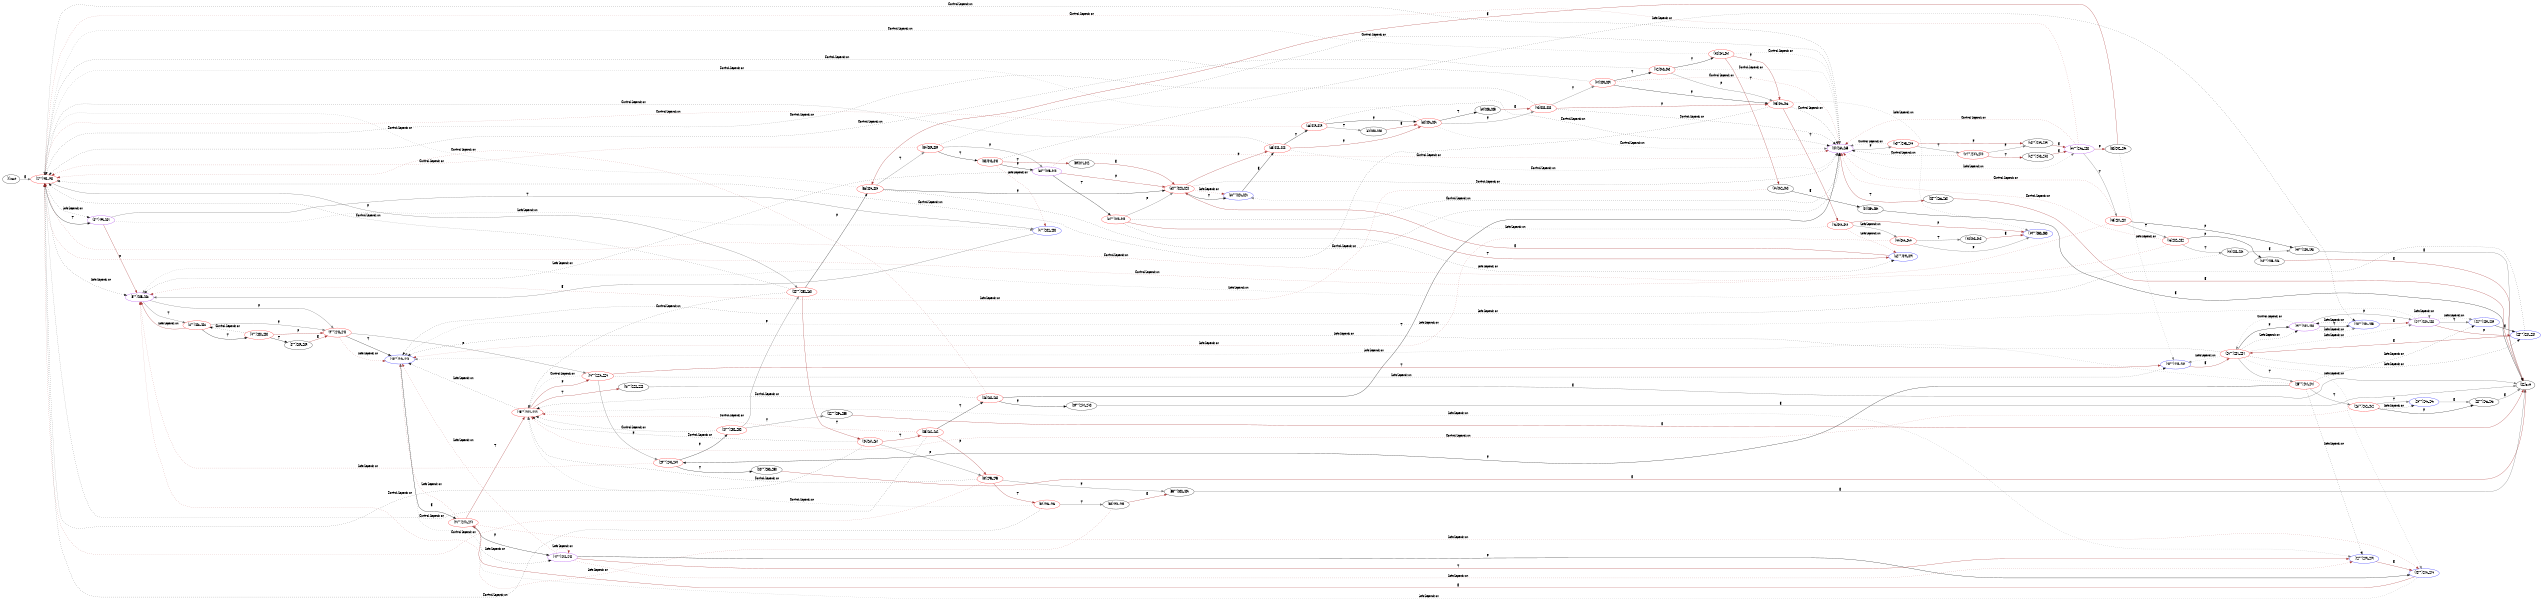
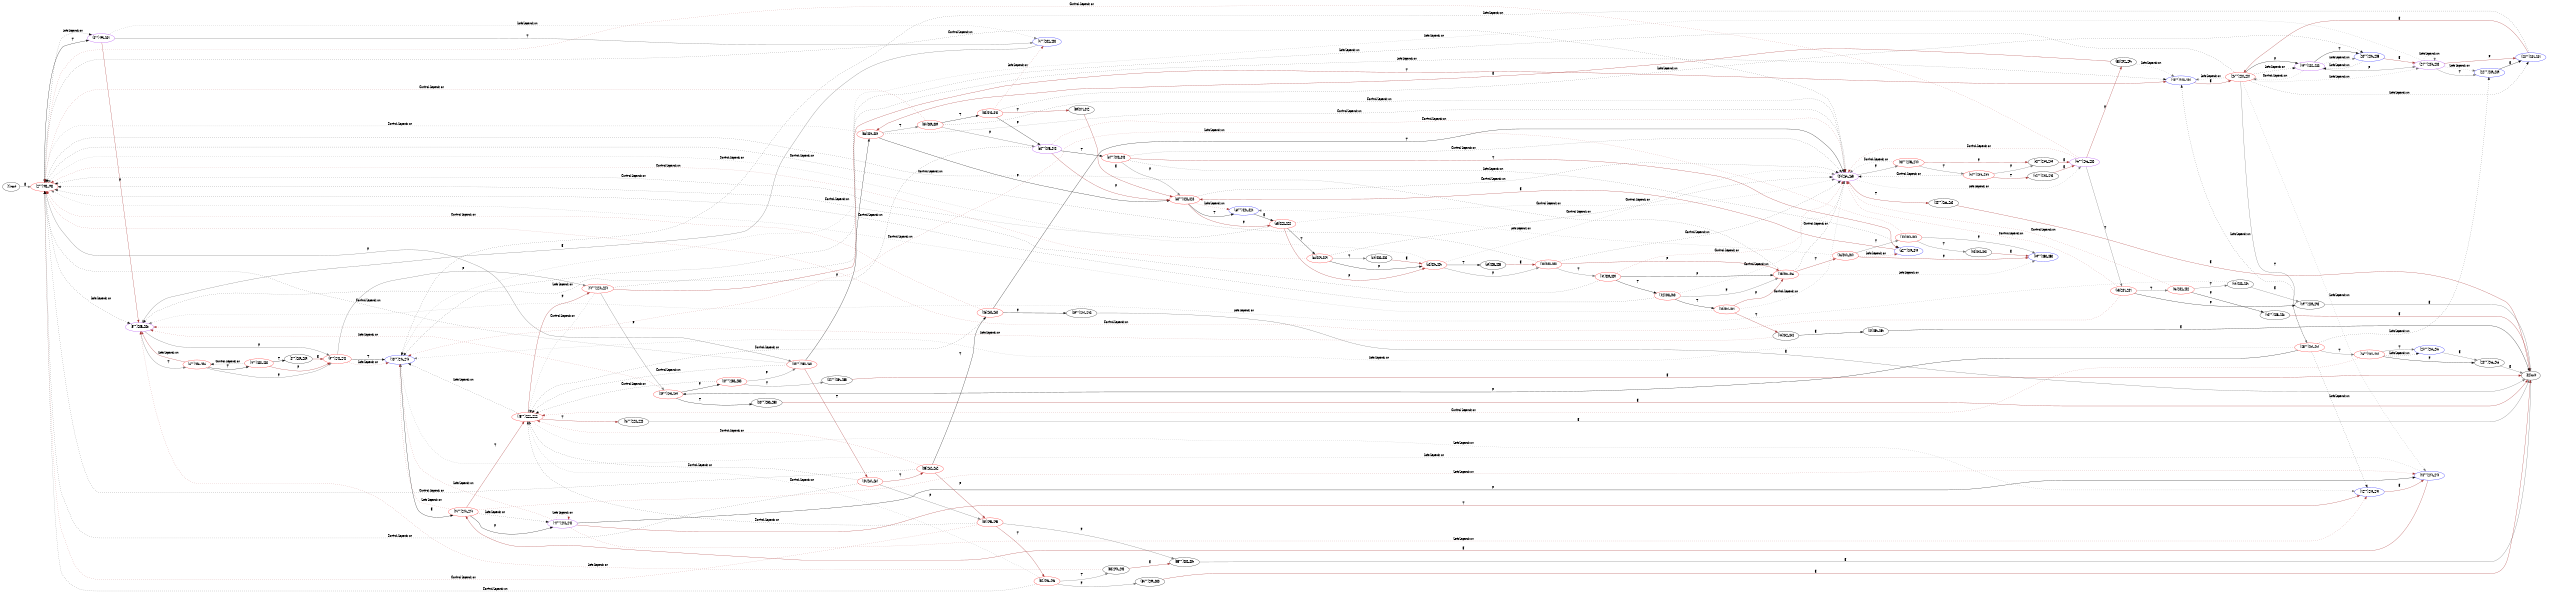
edge "(76)347-347" -> "(77)347-347": label "Data Depends on" -> "T"
edge "(25**)241-241" -> "(18**)228-231": added, label "Data Depends on"
edge "(46)282-282" -> "(2**)198-198": removed, label "Control Depends on"
node "(54**)299-300": added
